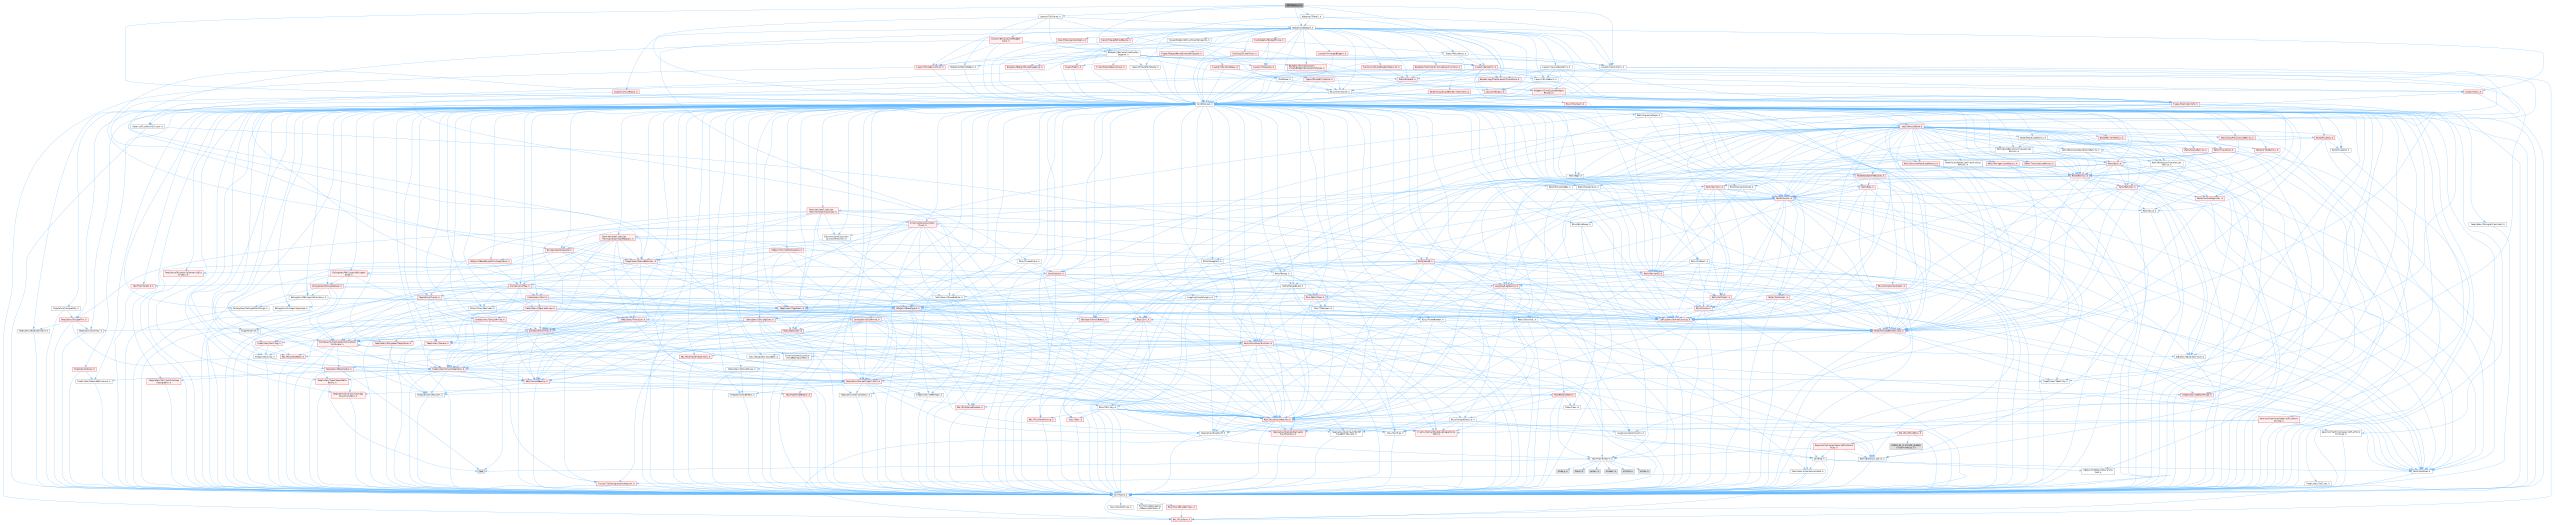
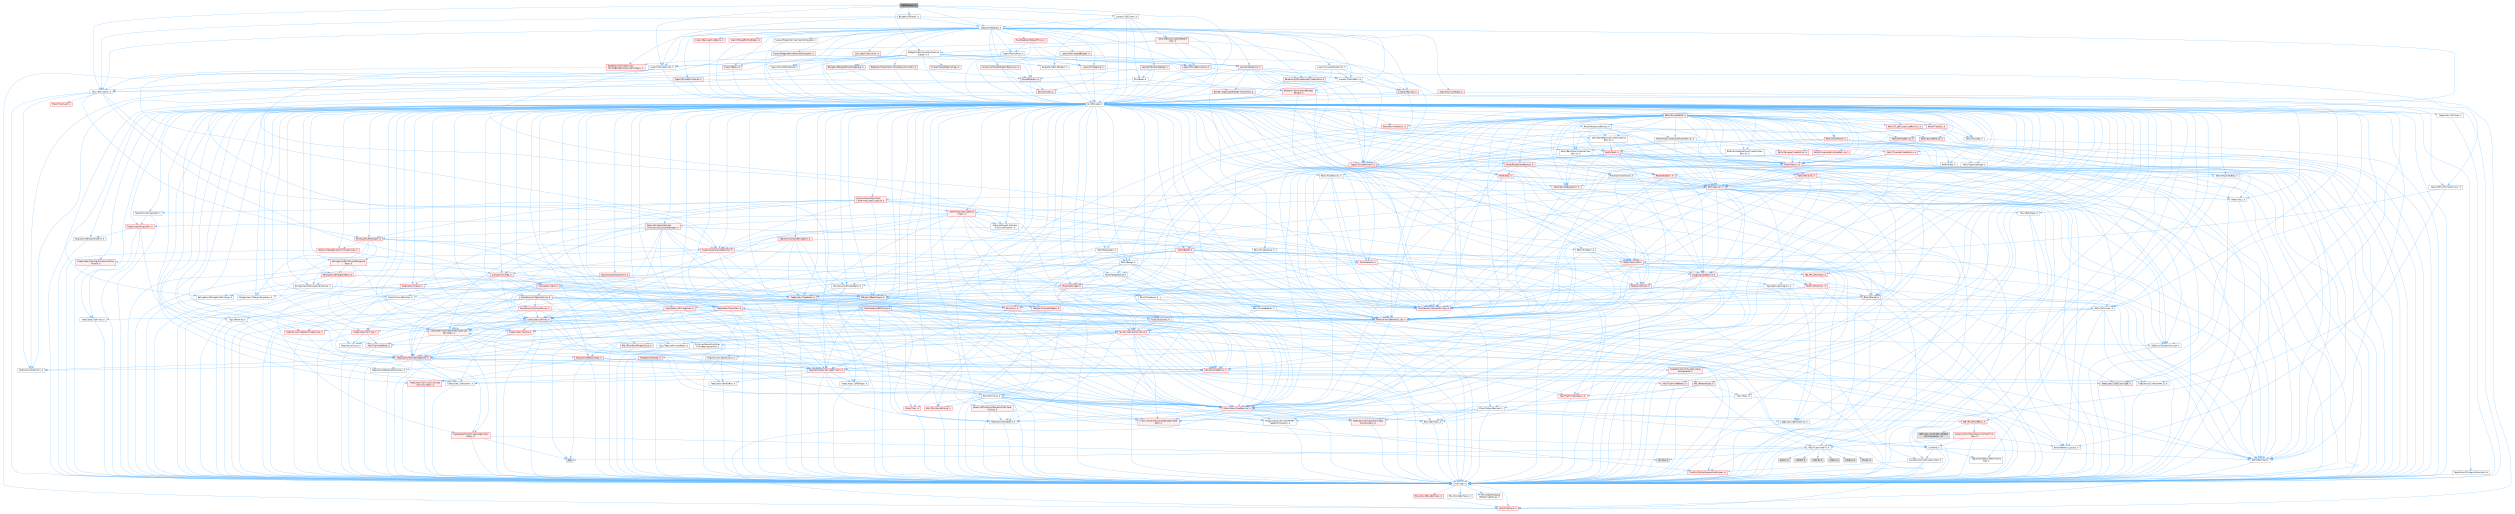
edge "Widgets/DeclarativeSyntax Support.h" -> "Layout/Geometry.h": now "Widgets/DeclarativeSyntax Support.h" -> "Rendering/SlateRenderTransform.h"
edge "Math/CapsuleShape.h" -> "Math/UnrealMath.h": reversed
edge "Math/Quat.h" -> "Math/Rotator.h": now "Math/Quat.h" -> "Types/SlateVector2.h"
edge "Internationalization /Internationalization.h" -> "Containers/StringConv.h": now "Internationalization /Internationalization.h" -> "Templates/UniqueObj.h"
edge "Templates/SharedPointer.h" -> "Templates/Less.h": now "Containers/Array.h" -> "Templates/Less.h"
node "Templates/TypeCompatible Bytes.h": label "Templates/TypeCompatible Bytes.h" -> "TypeCompatible/TypeCompatible Bytes.h"
node "GenericPlatform/GenericPlatform Stricmp.h": removed
node "string.h": added
